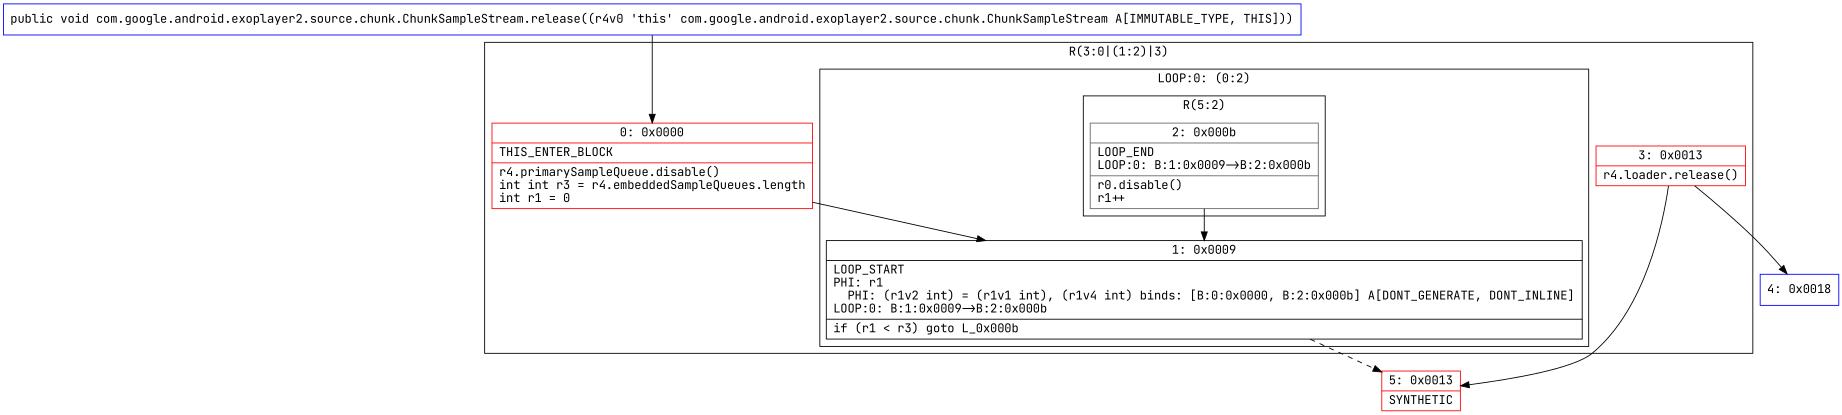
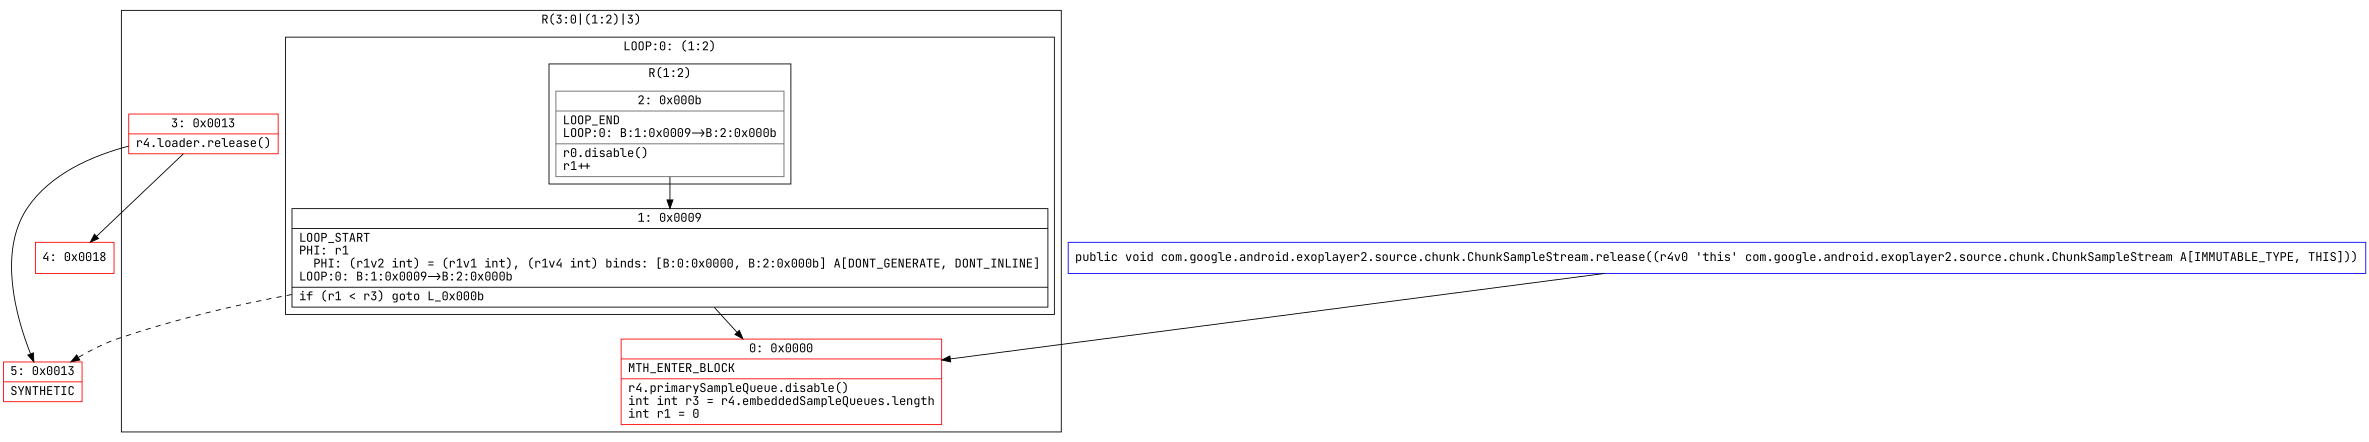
cluster "LOOP:0: (0:2)": label "LOOP:0: (0:2)" -> "LOOP:0: (1:2)"
cluster "R(5:2)": label "R(5:2)" -> "R(1:2)"
node "0: 0x0000": text "THIS_ENTER_BLOCK" -> "MTH_ENTER_BLOCK"
edge "0: 0x0000" -> "1: 0x0009": reversed
node "4: 0x0018": color blue -> red
